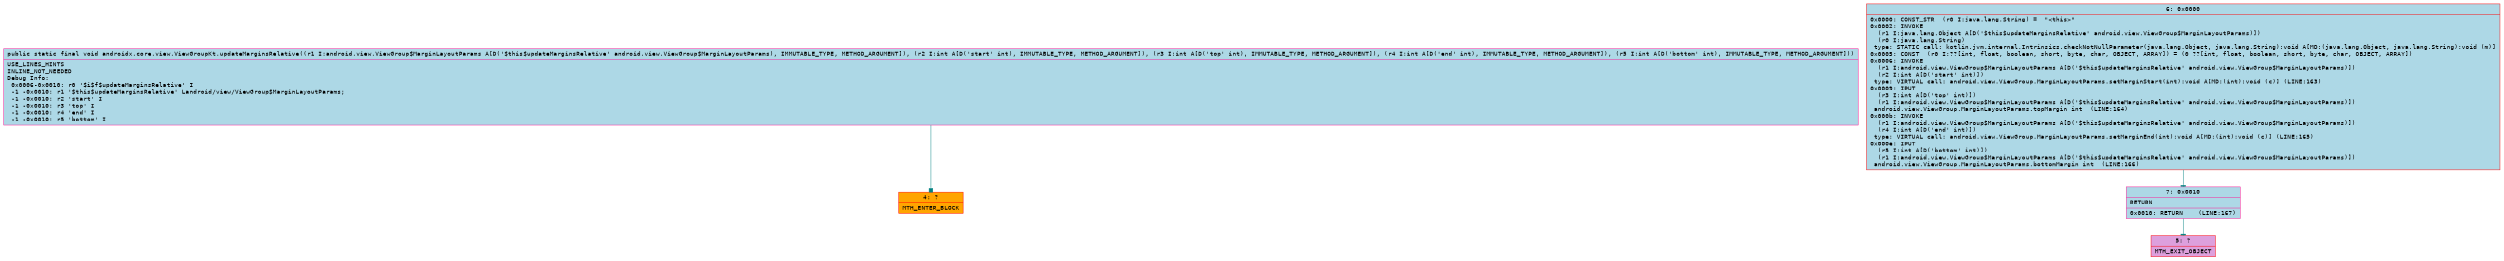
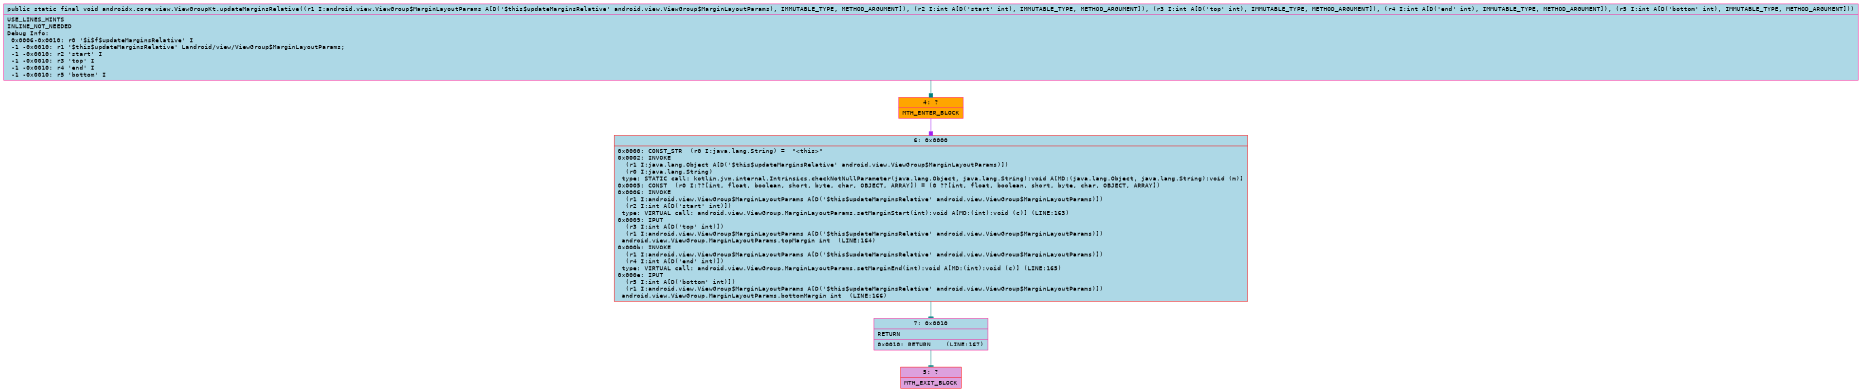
edge "4: ?" -> "6: 0x0000": added
node "4: ?": color red -> deeppink
node "5: ?": text "MTH_EXIT_OBJECT" -> "MTH_EXIT_BLOCK"
